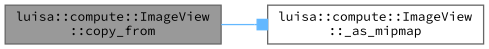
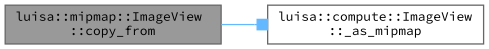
node "luisa::compute::ImageView ::copy_from": label "luisa::compute::ImageView ::copy_from" -> "luisa::mipmap::ImageView ::copy_from"
